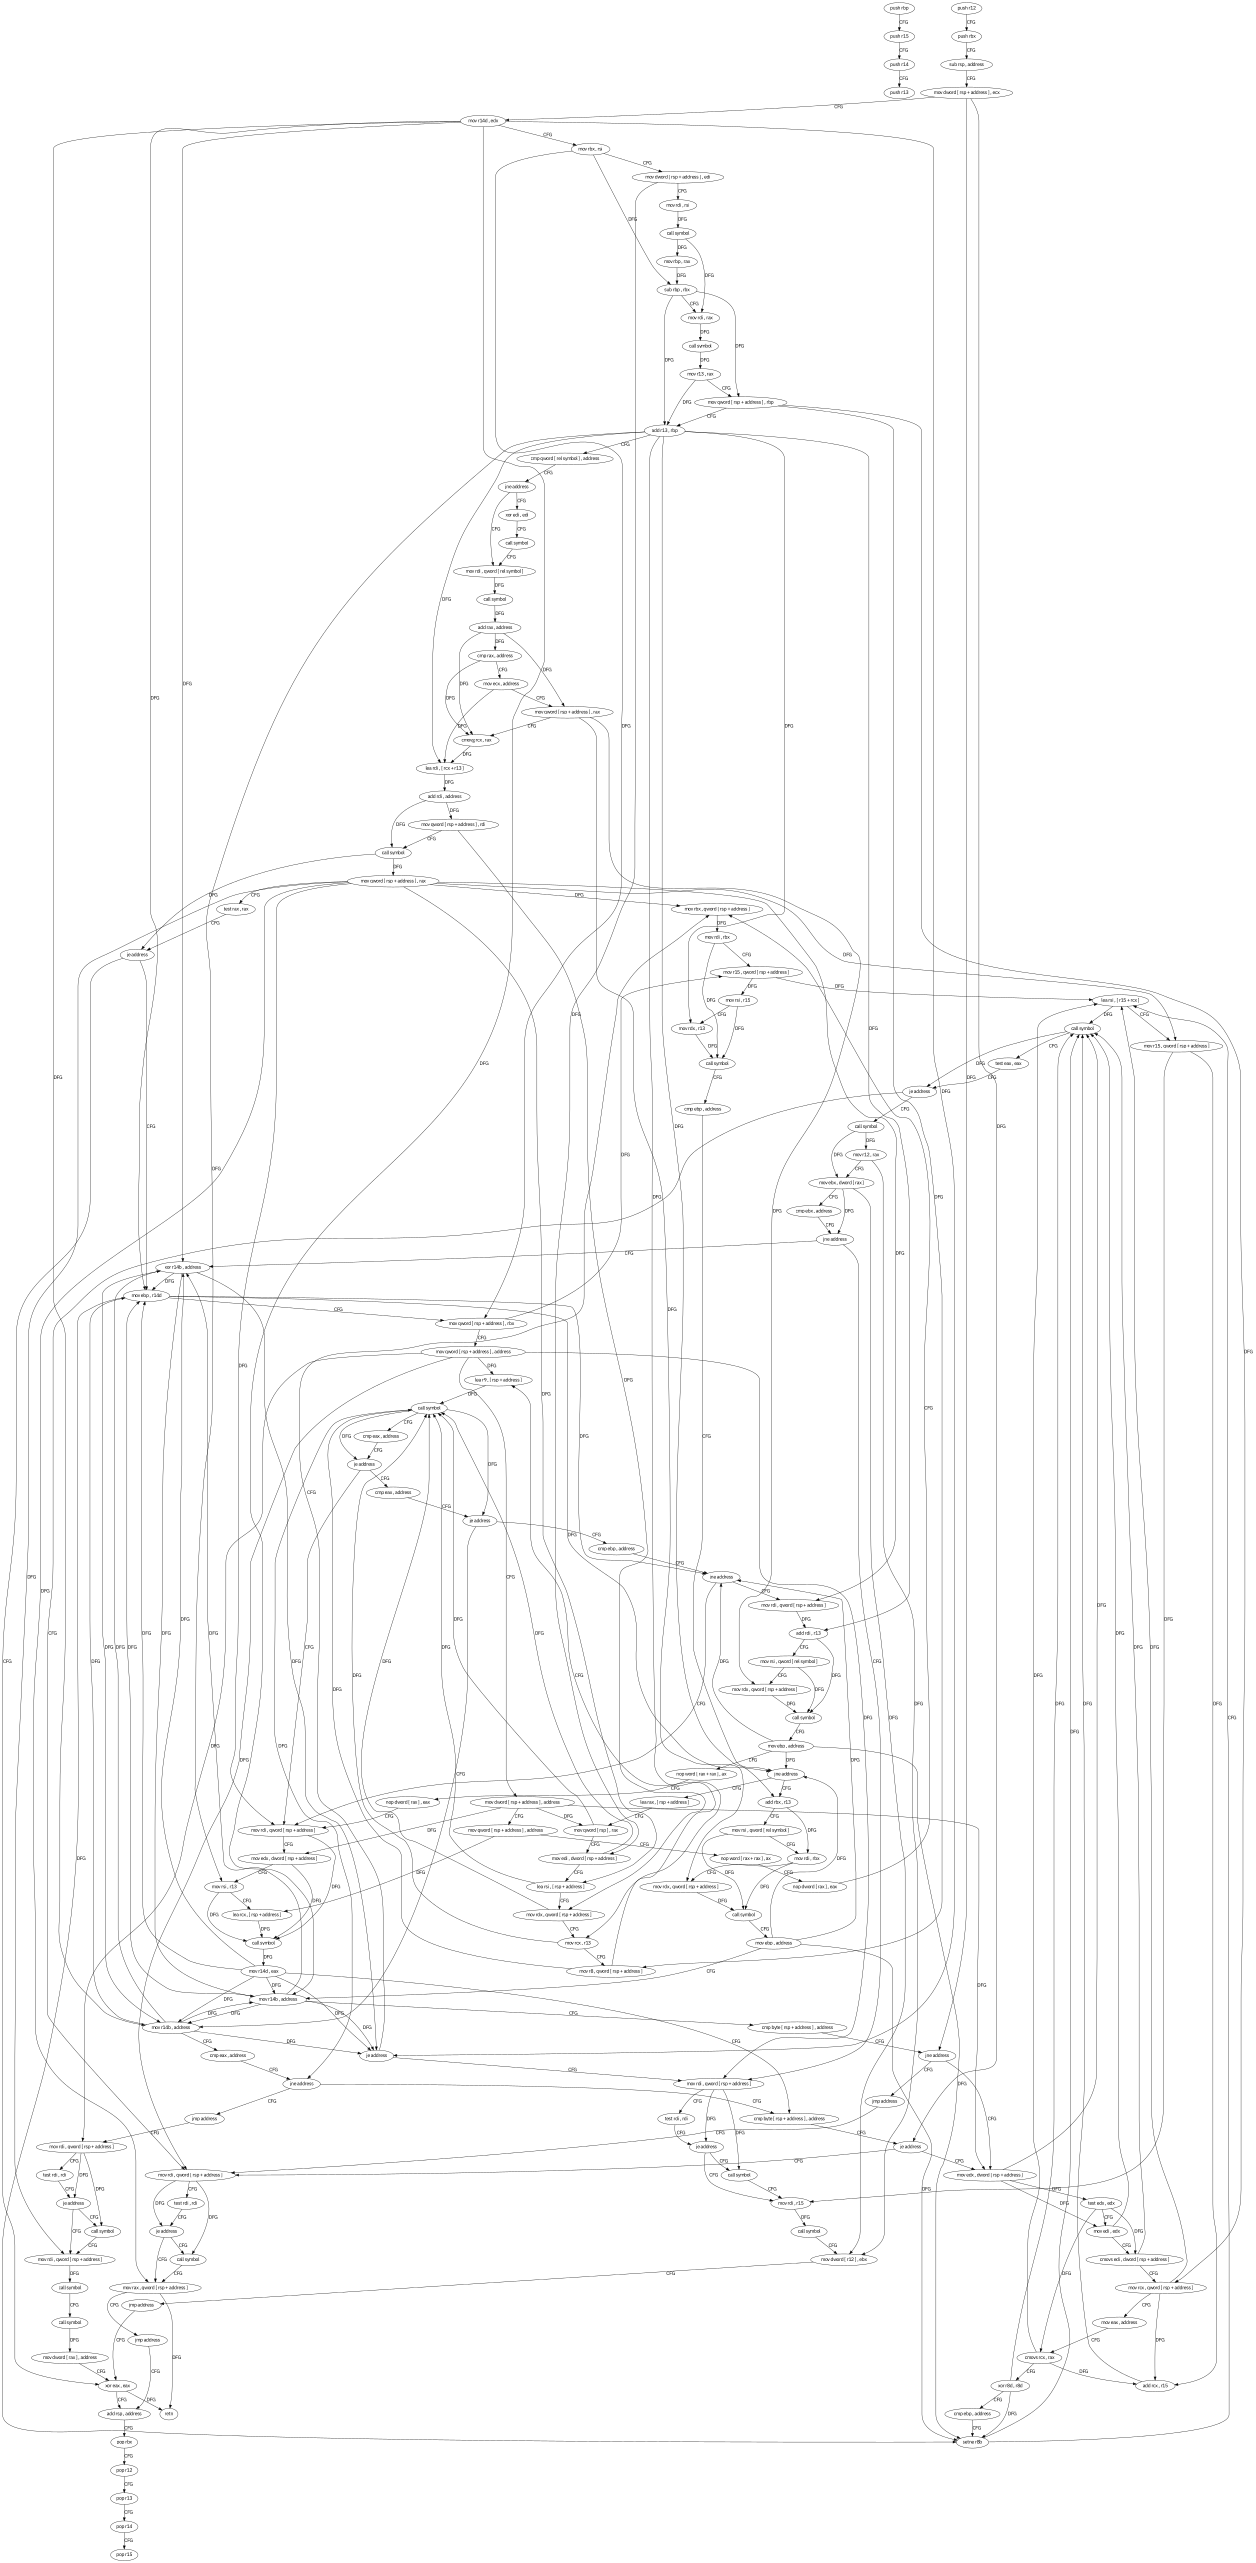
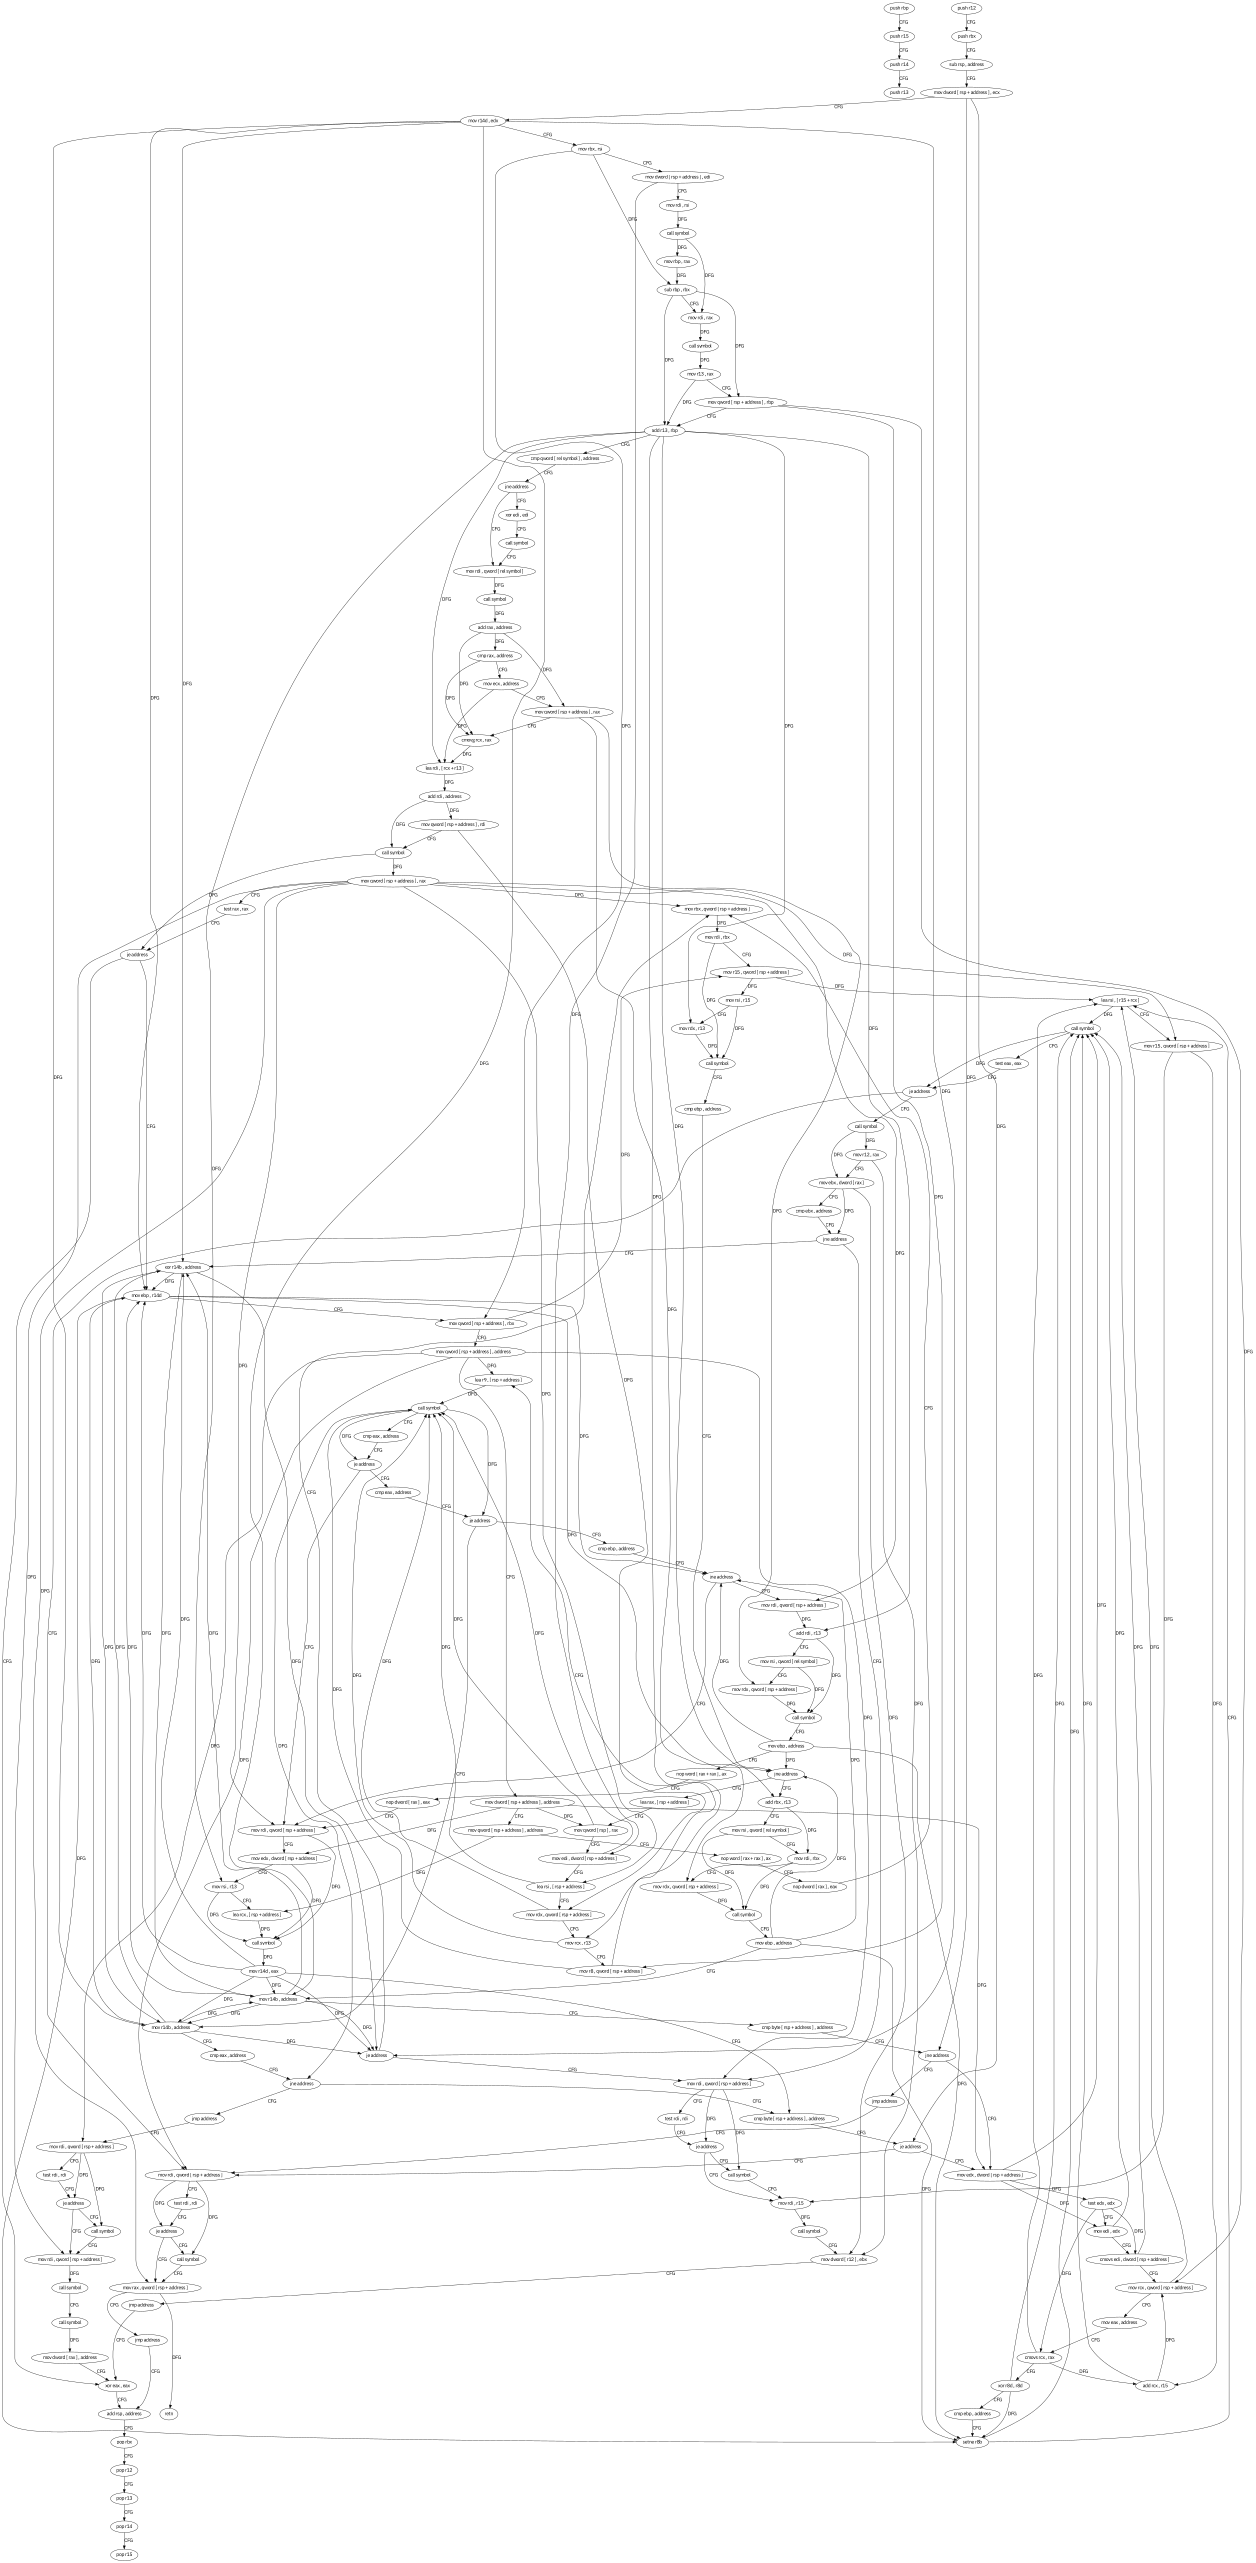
edge "mov rcx , qword [ rsp + address ]" -> "add rcx , r15": reversed
edge "xor eax , eax" -> "retn": removed, label "DFG"
